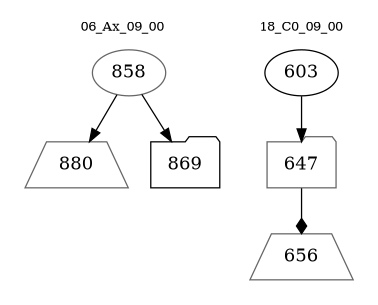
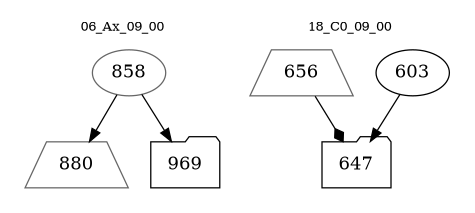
node "869": label "869" -> "969"
node "647": color gray40 -> black
edge "647" -> "656": reversed
